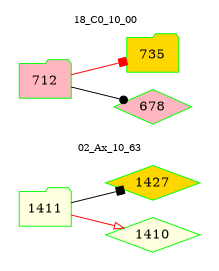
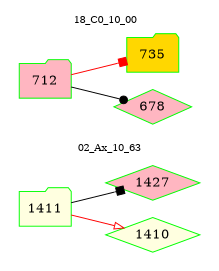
node "1427": fillcolor gold -> lightpink
